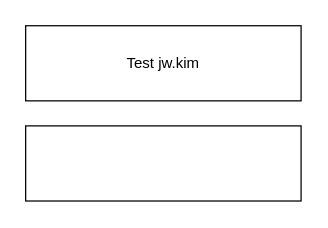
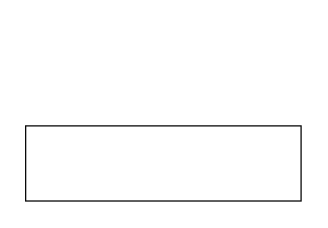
node "Test jw.kim": removed
